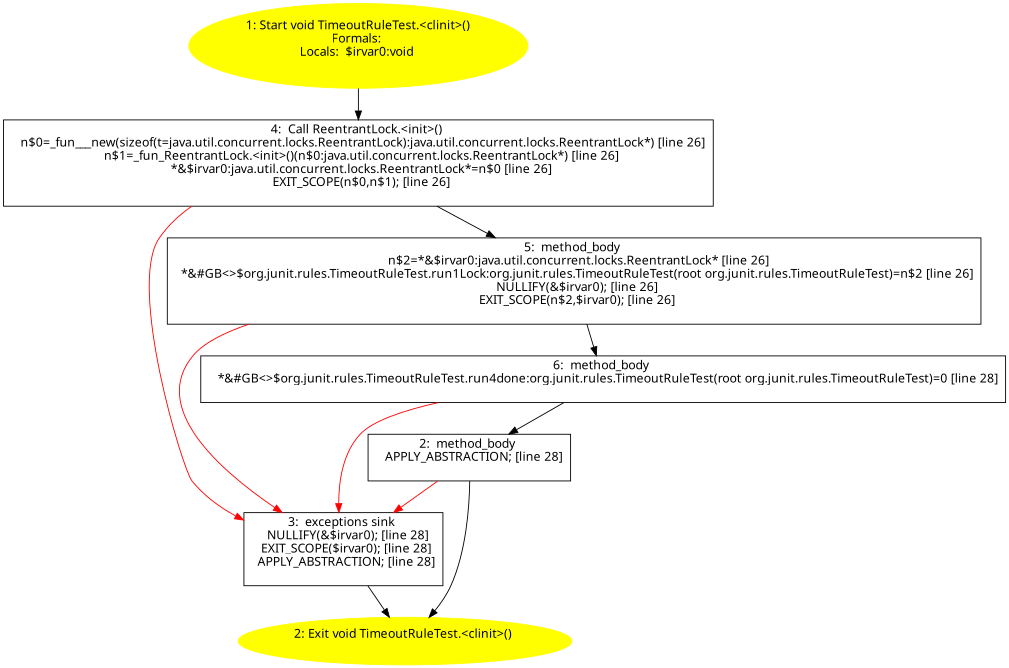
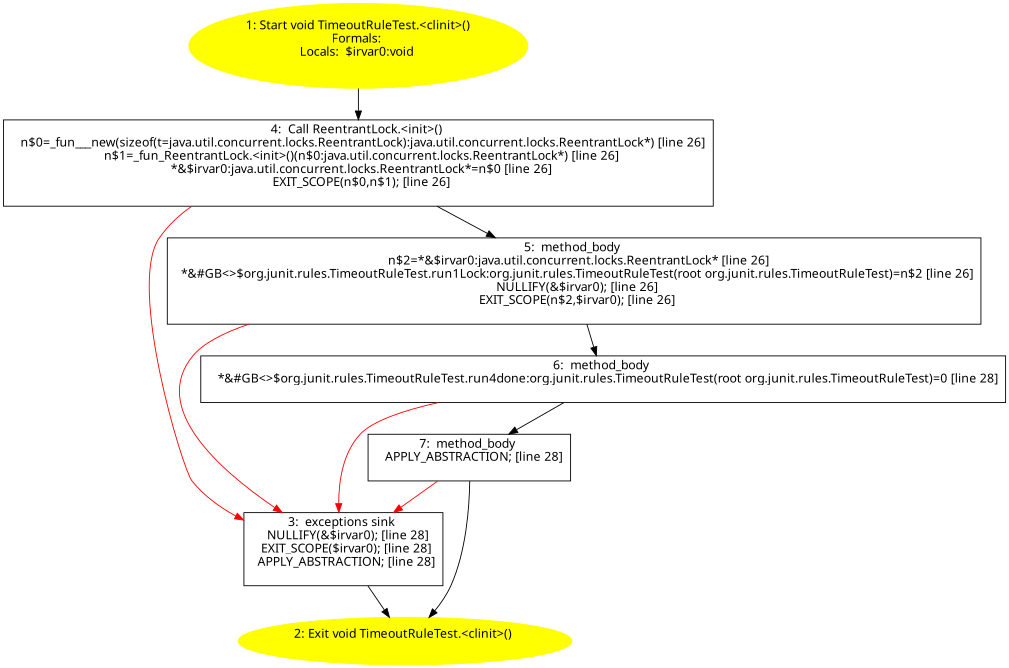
node "2:  method_body APPLY_ABSTRACTION; [line 28]": label "2:  method_body APPLY_ABSTRACTION; [line 28]" -> "7:  method_body APPLY_ABSTRACTION; [line 28]"
